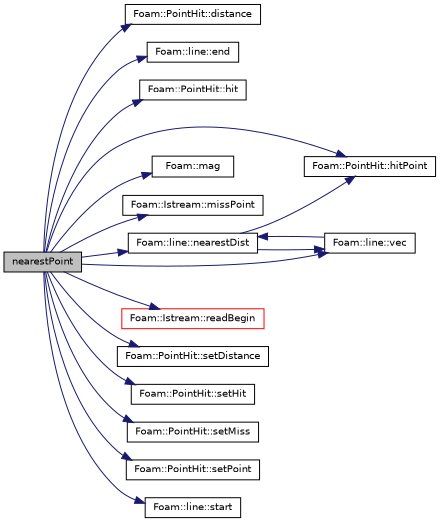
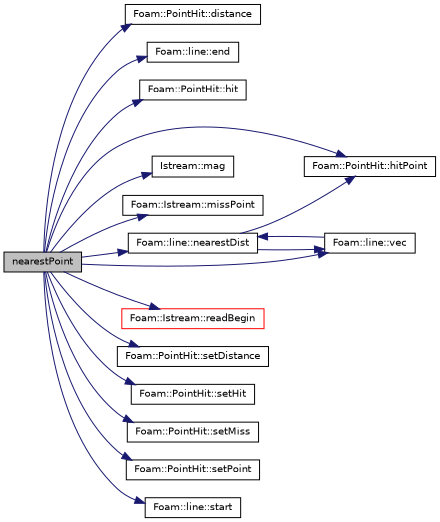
node "Foam::mag": label "Foam::mag" -> "Istream::mag"
